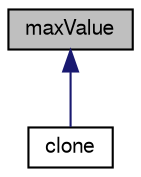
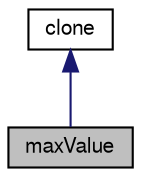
edge "clone" -> "maxValue": reversed
